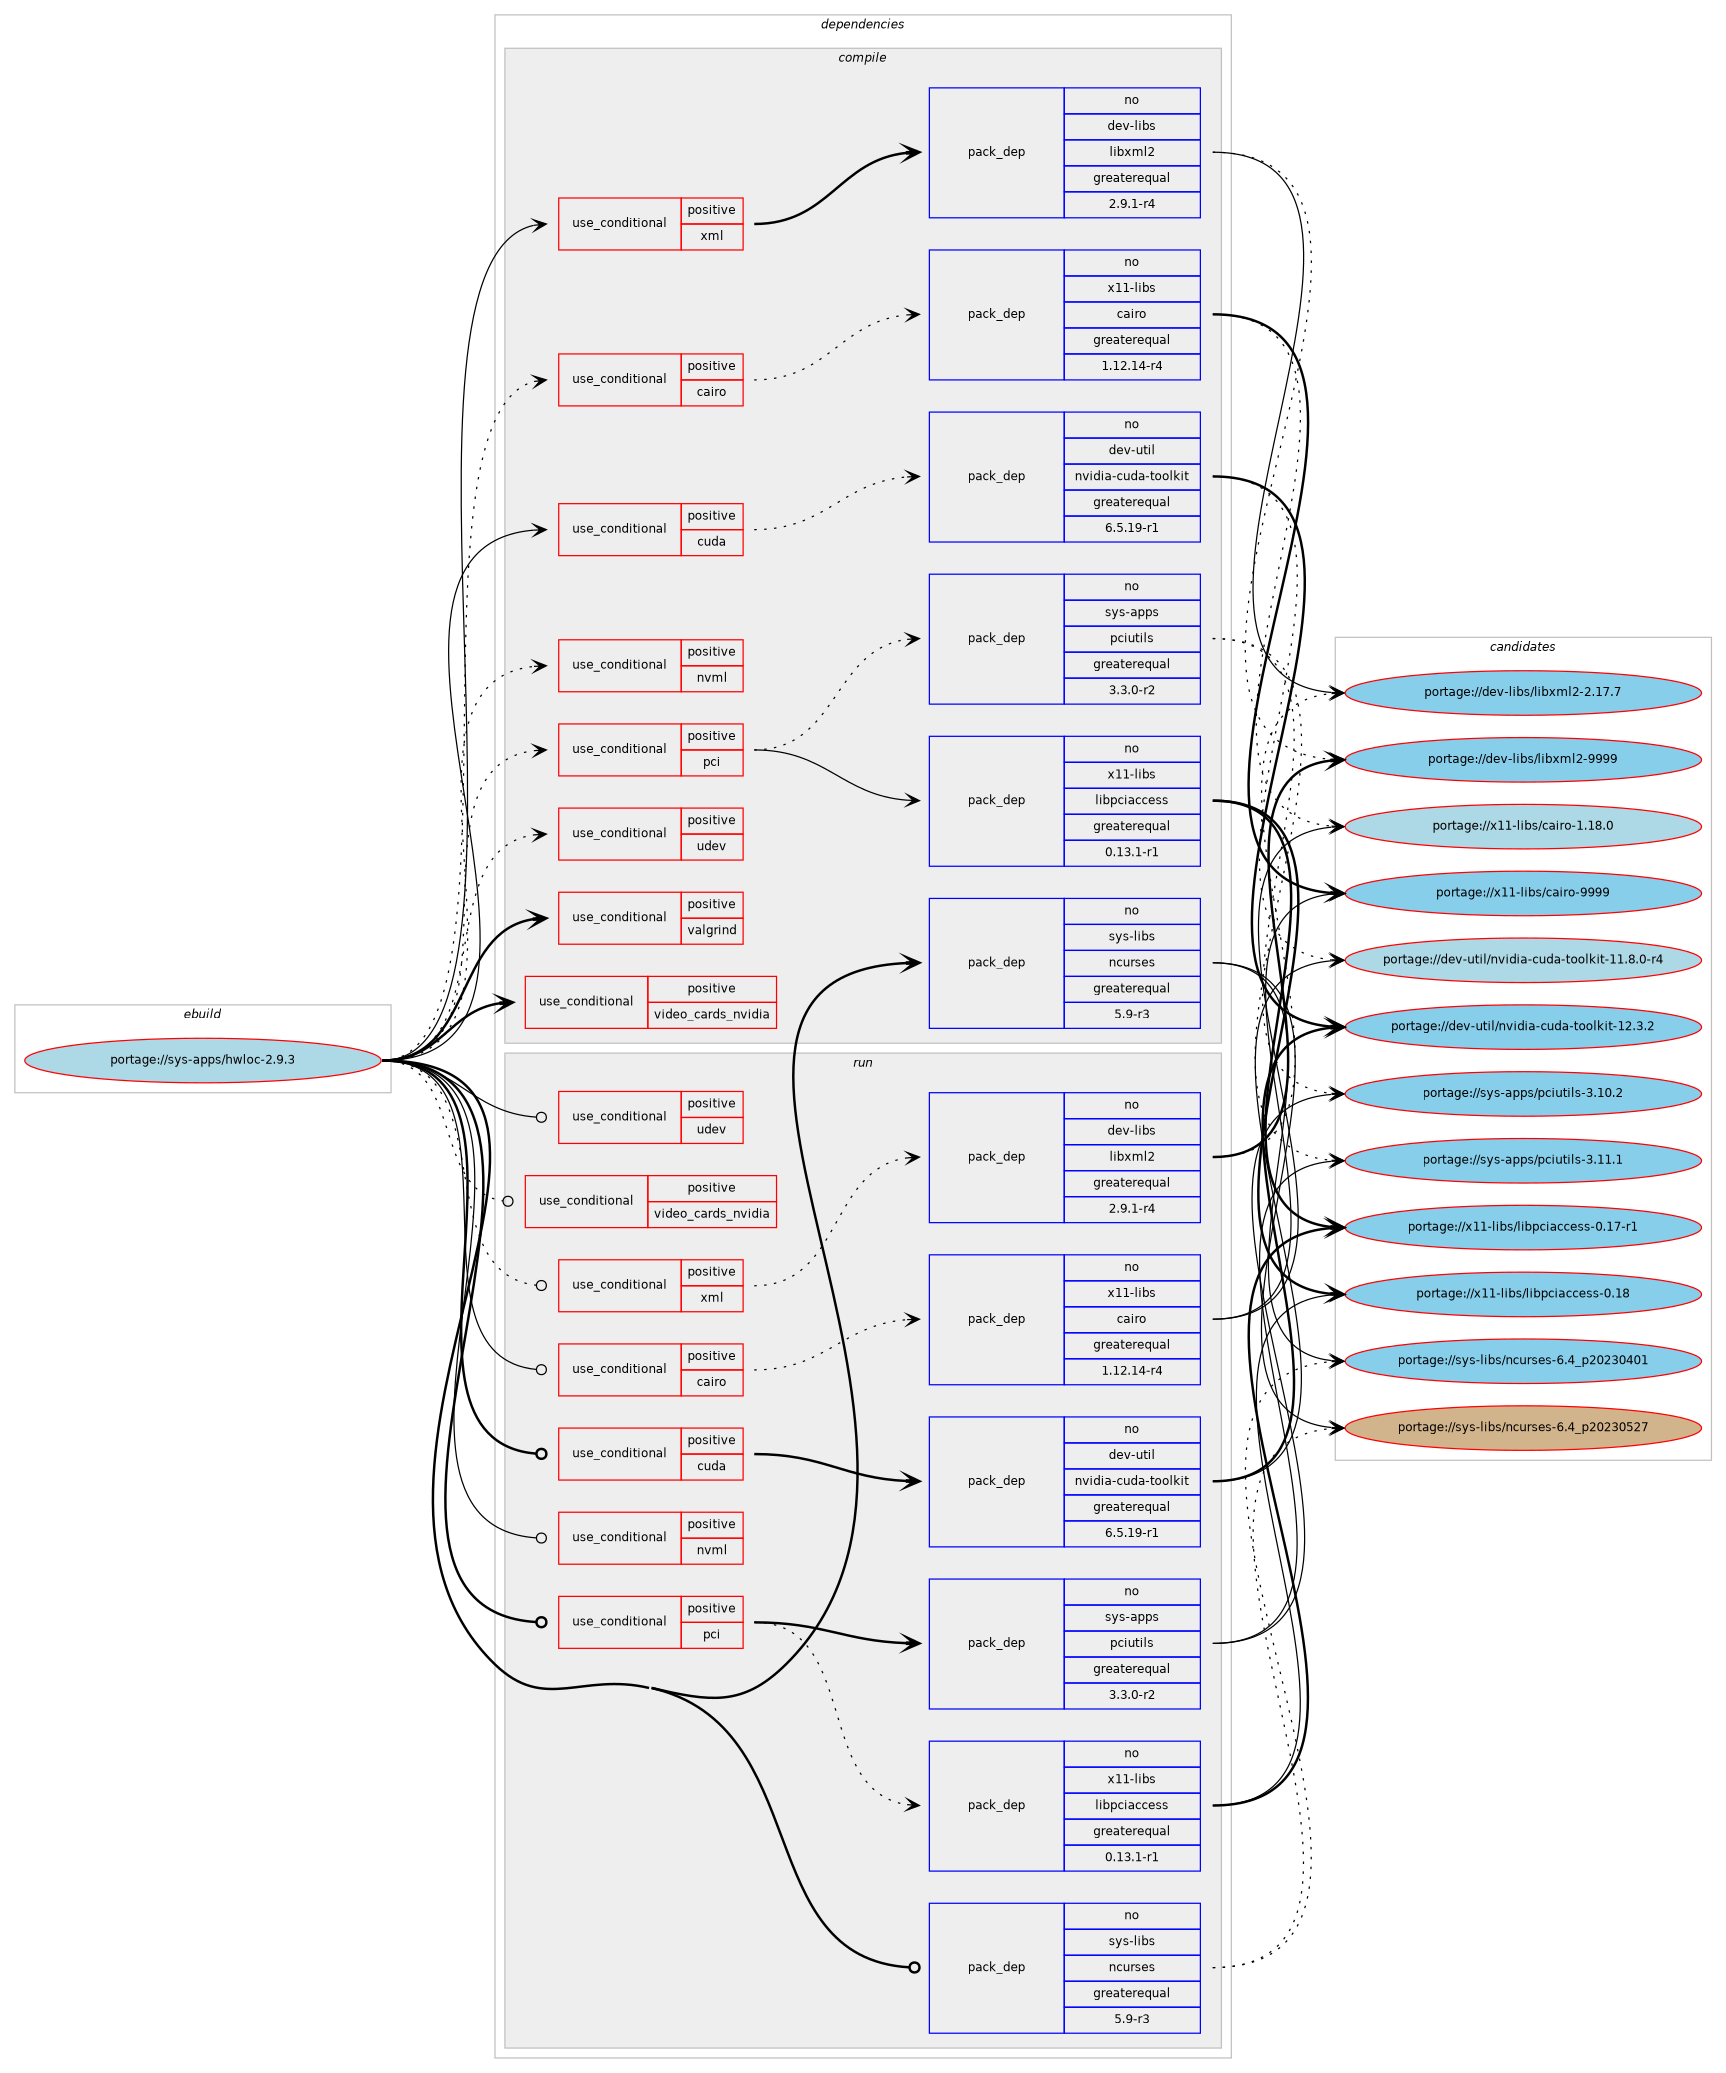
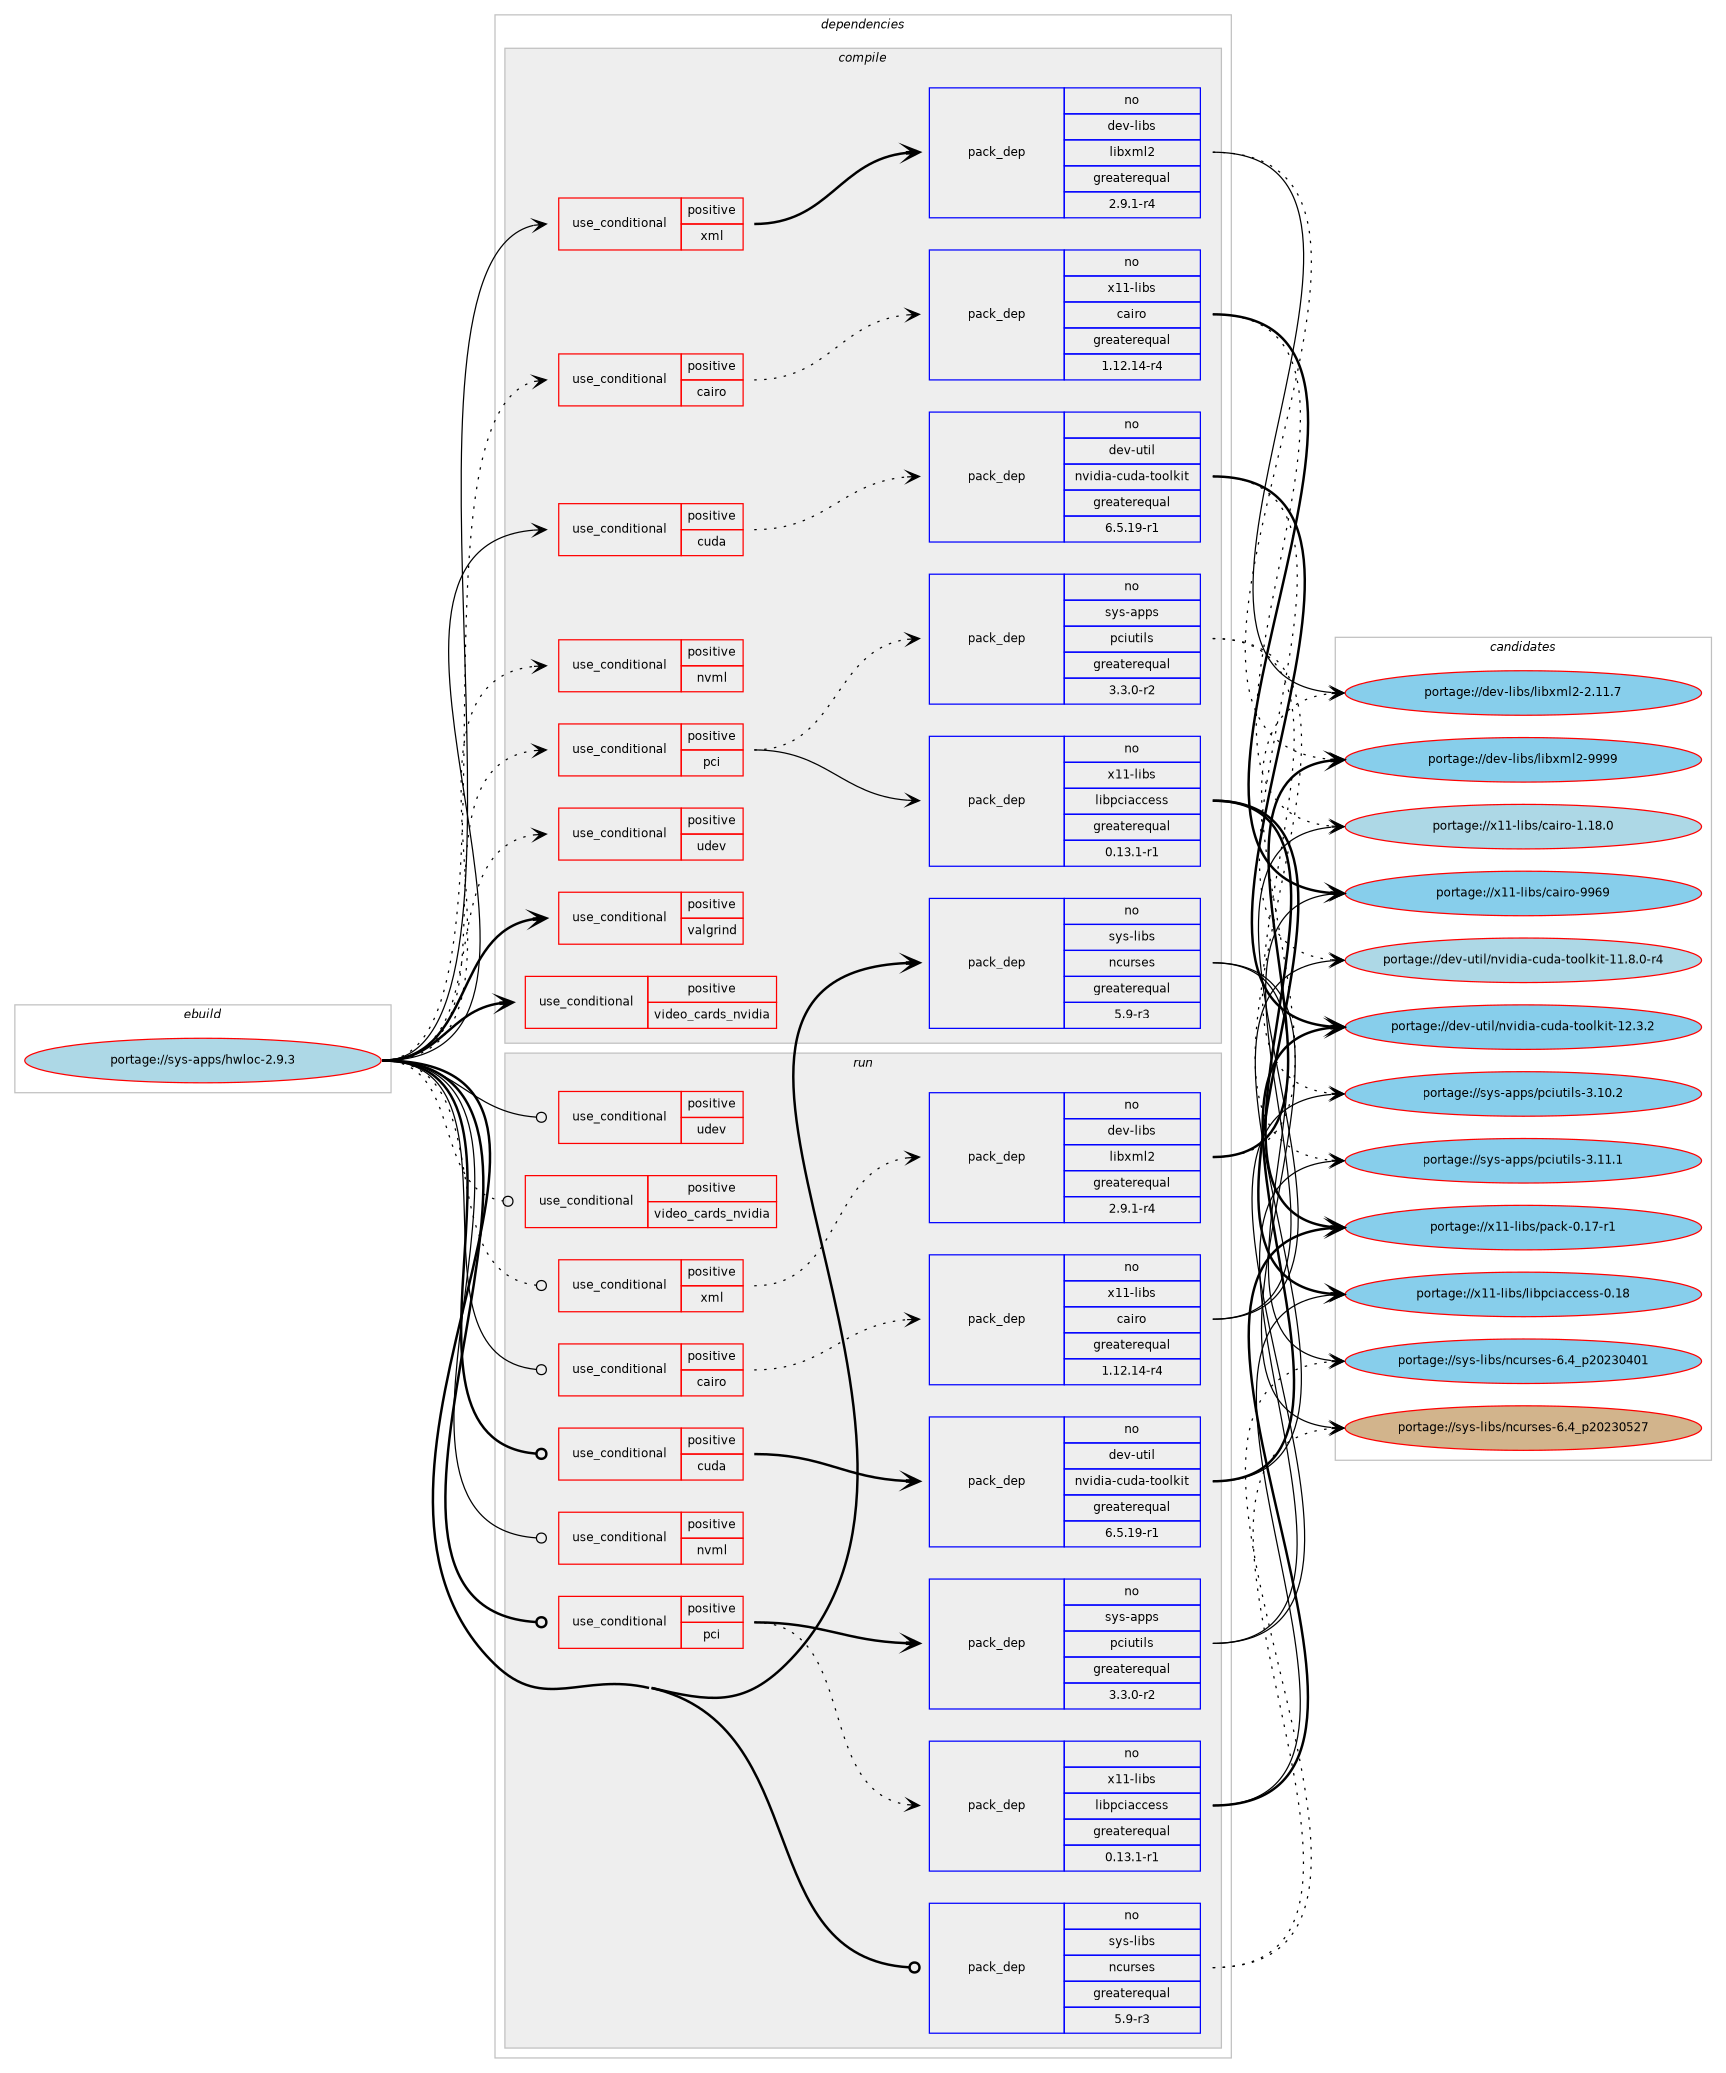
node "portage://dev-libs/libxml2-2.17.7": label "portage://dev-libs/libxml2-2.17.7" -> "portage://dev-libs/libxml2-2.11.7"
node "portage://x11-libs/cairo-9999": label "portage://x11-libs/cairo-9999" -> "portage://x11-libs/cairo-9969"
node "portage://x11-libs/libpciaccess-0.17-r1": label "portage://x11-libs/libpciaccess-0.17-r1" -> "portage://x11-libs/pack-0.17-r1"
